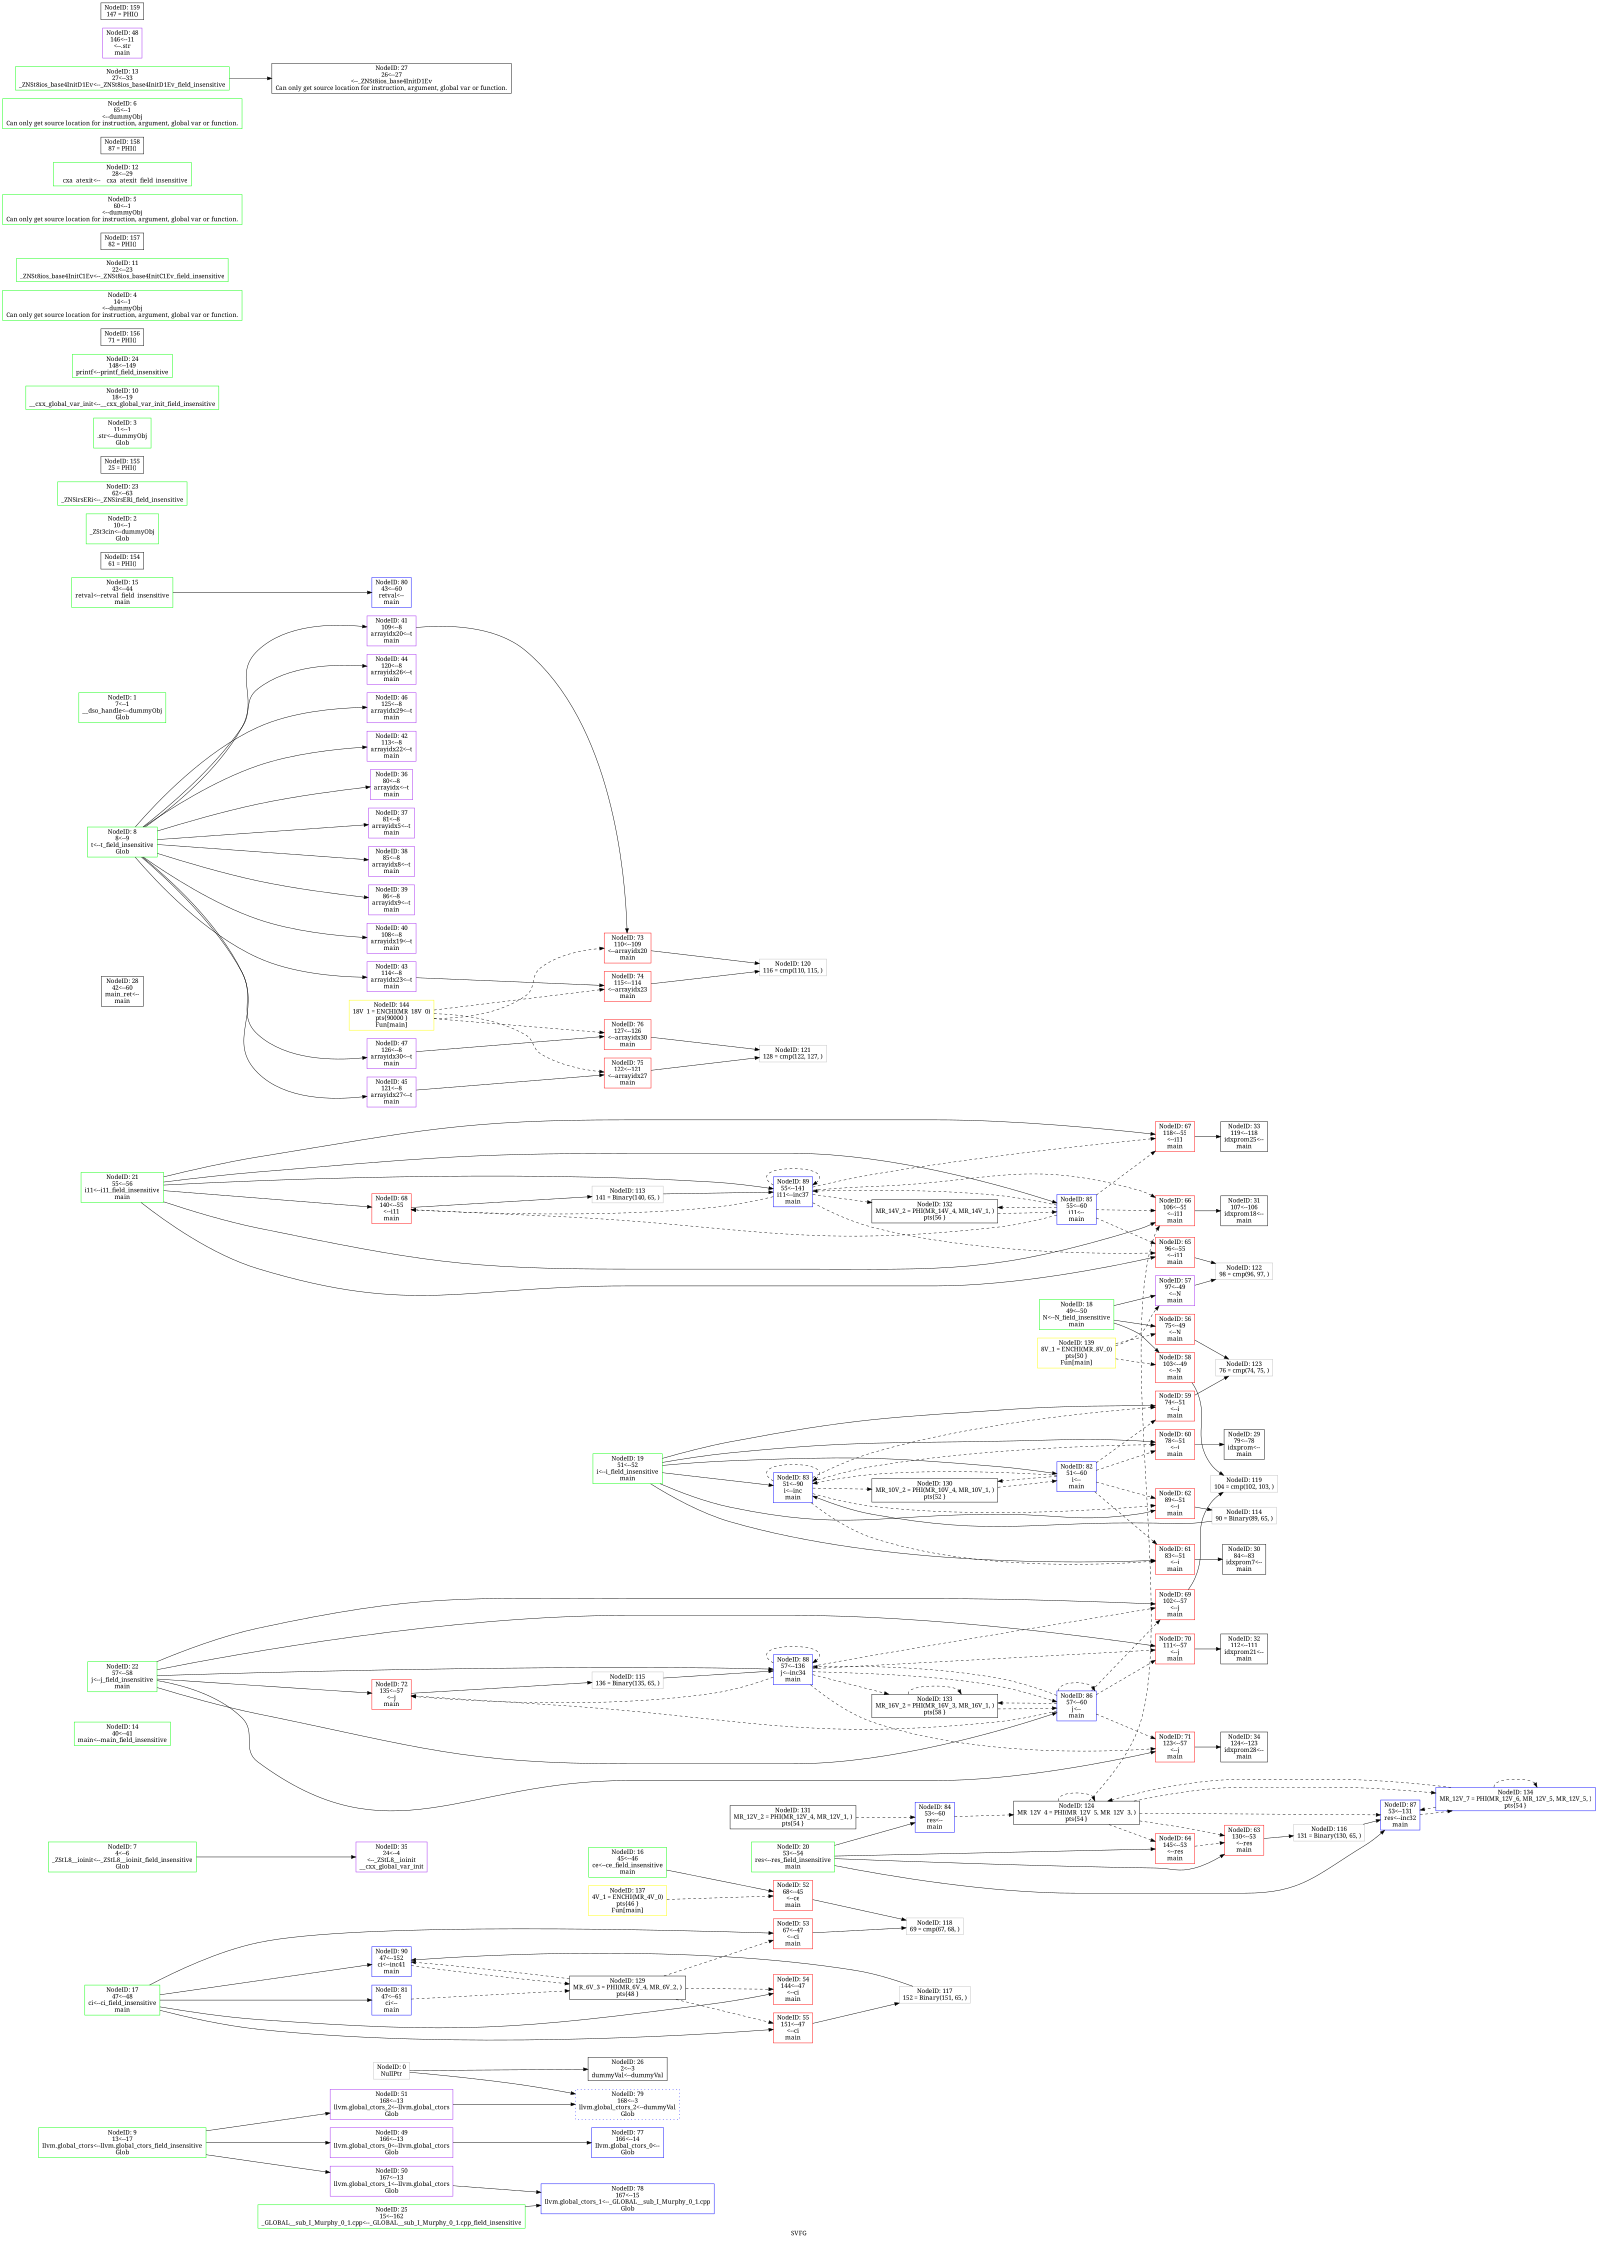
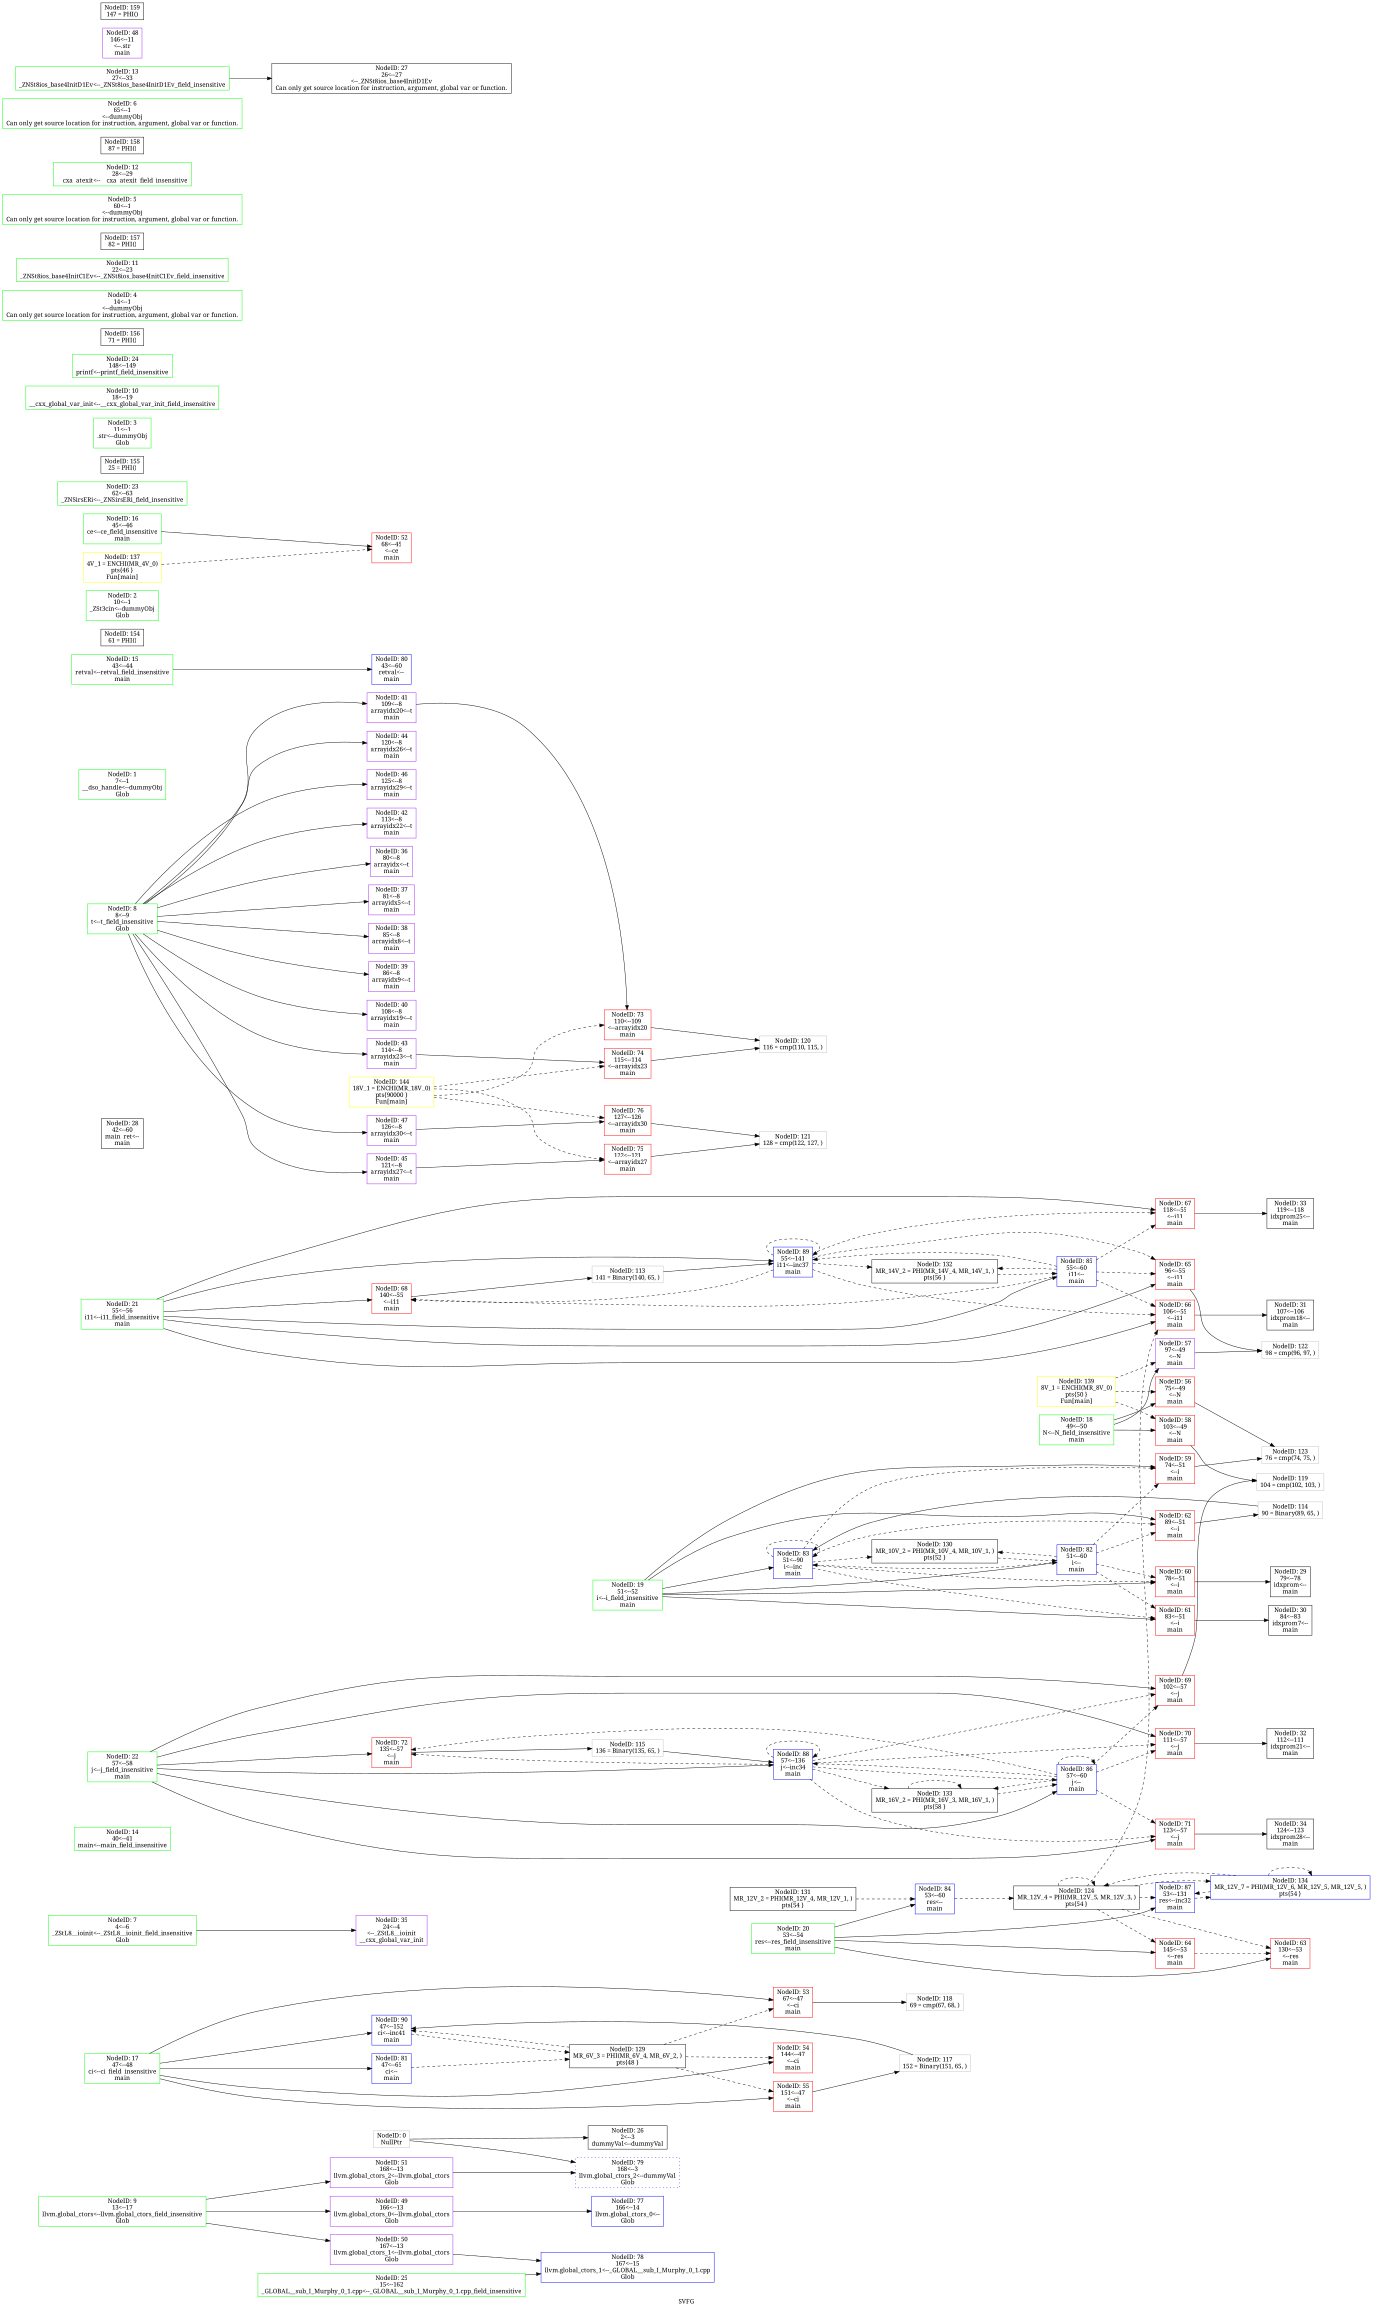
node "NodeID: 116": removed
edge "NodeID: 52" -> "NodeID: 118": removed
